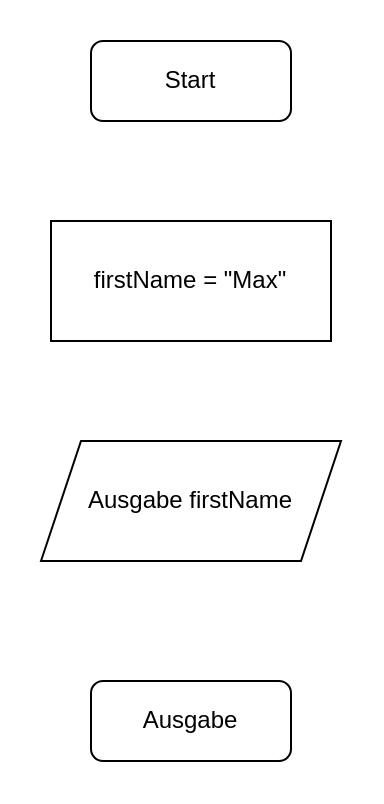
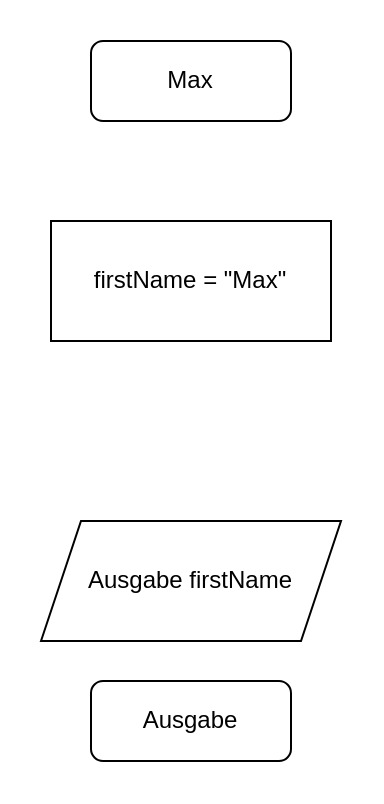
node "Start": label "Start" -> "Max"
node "Ausgabe firstName": moved (191, 501) -> (191, 581)
